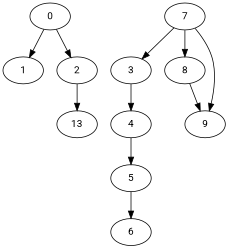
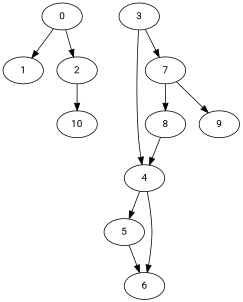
edge "7" -> "3": reversed
edge "8" -> "9": now "8" -> "4"
node "13": label "13" -> "10"
edge "4" -> "6": added
